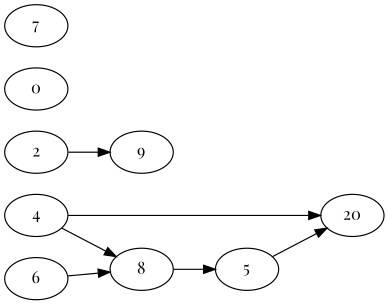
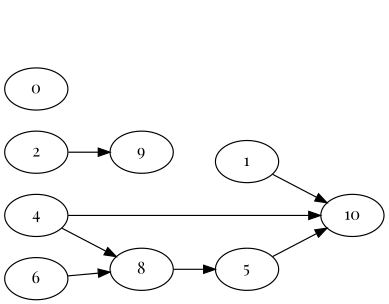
node "7": removed
node "1": added
node "20": label "20" -> "10"
